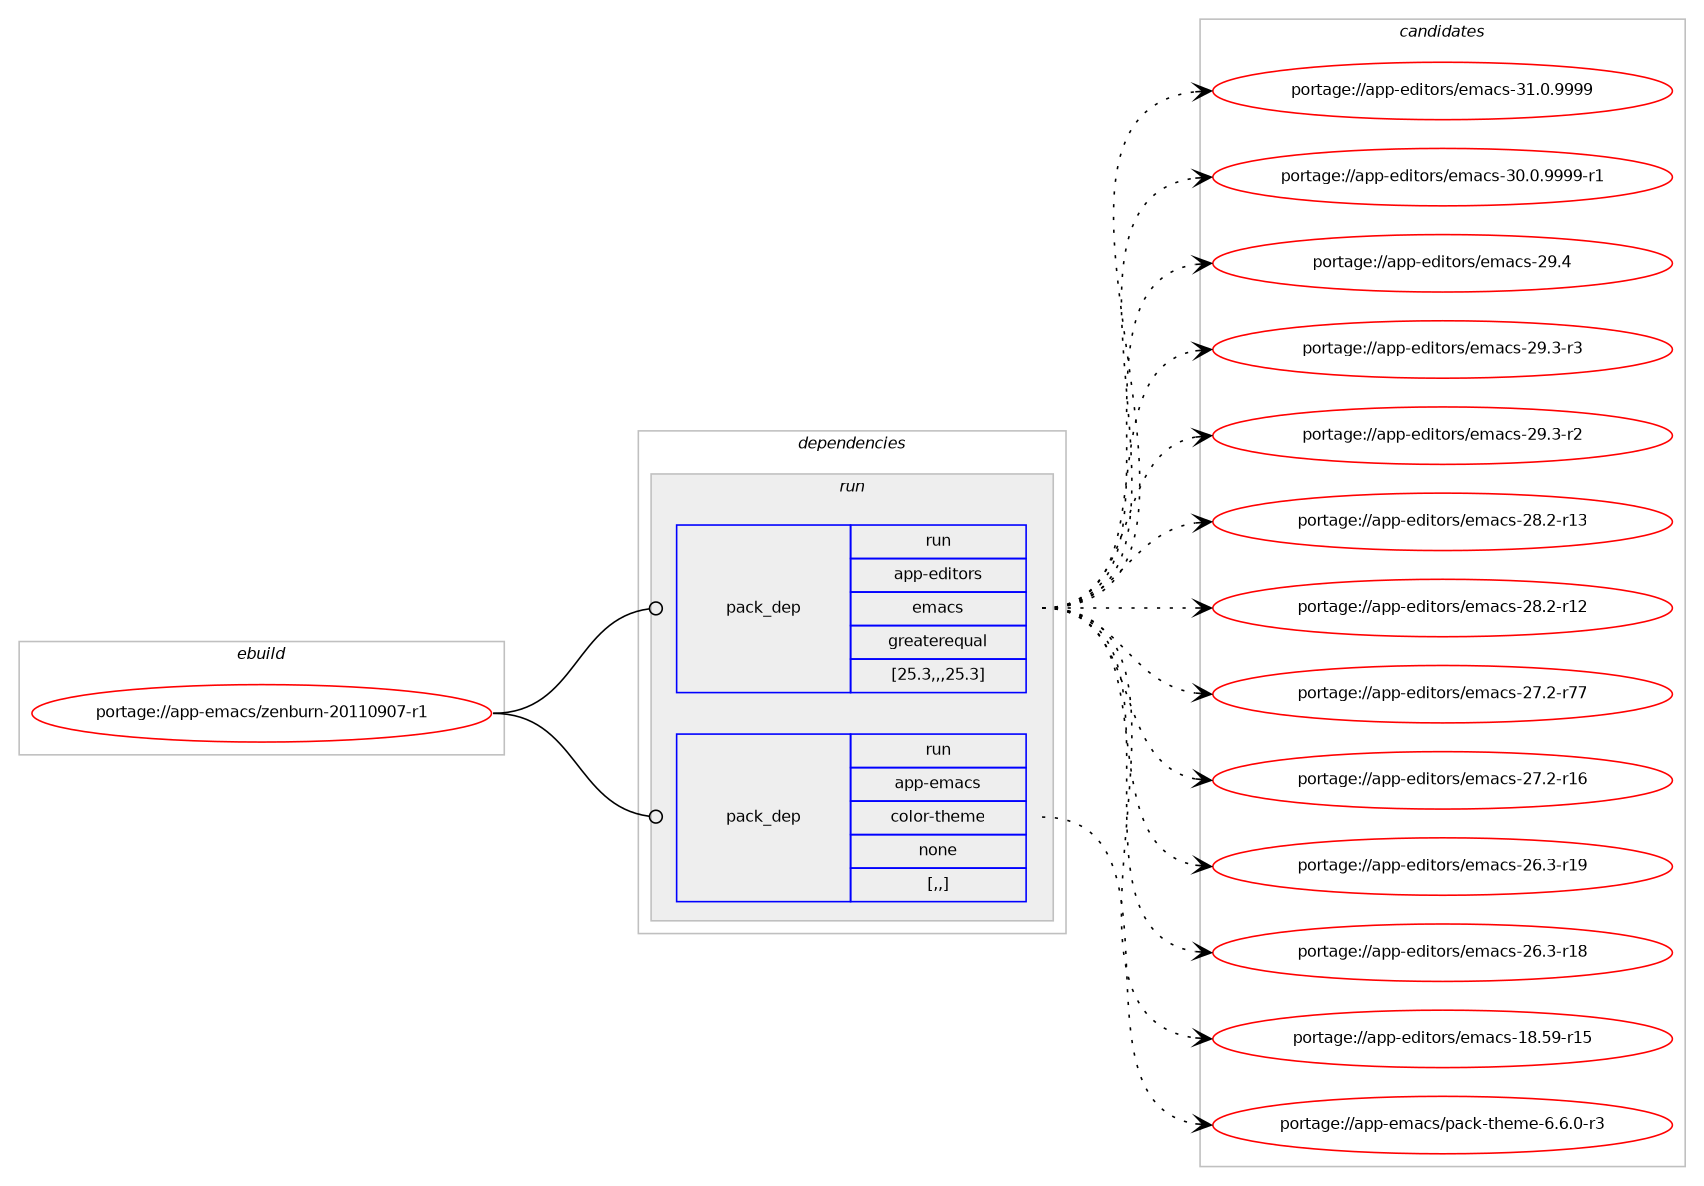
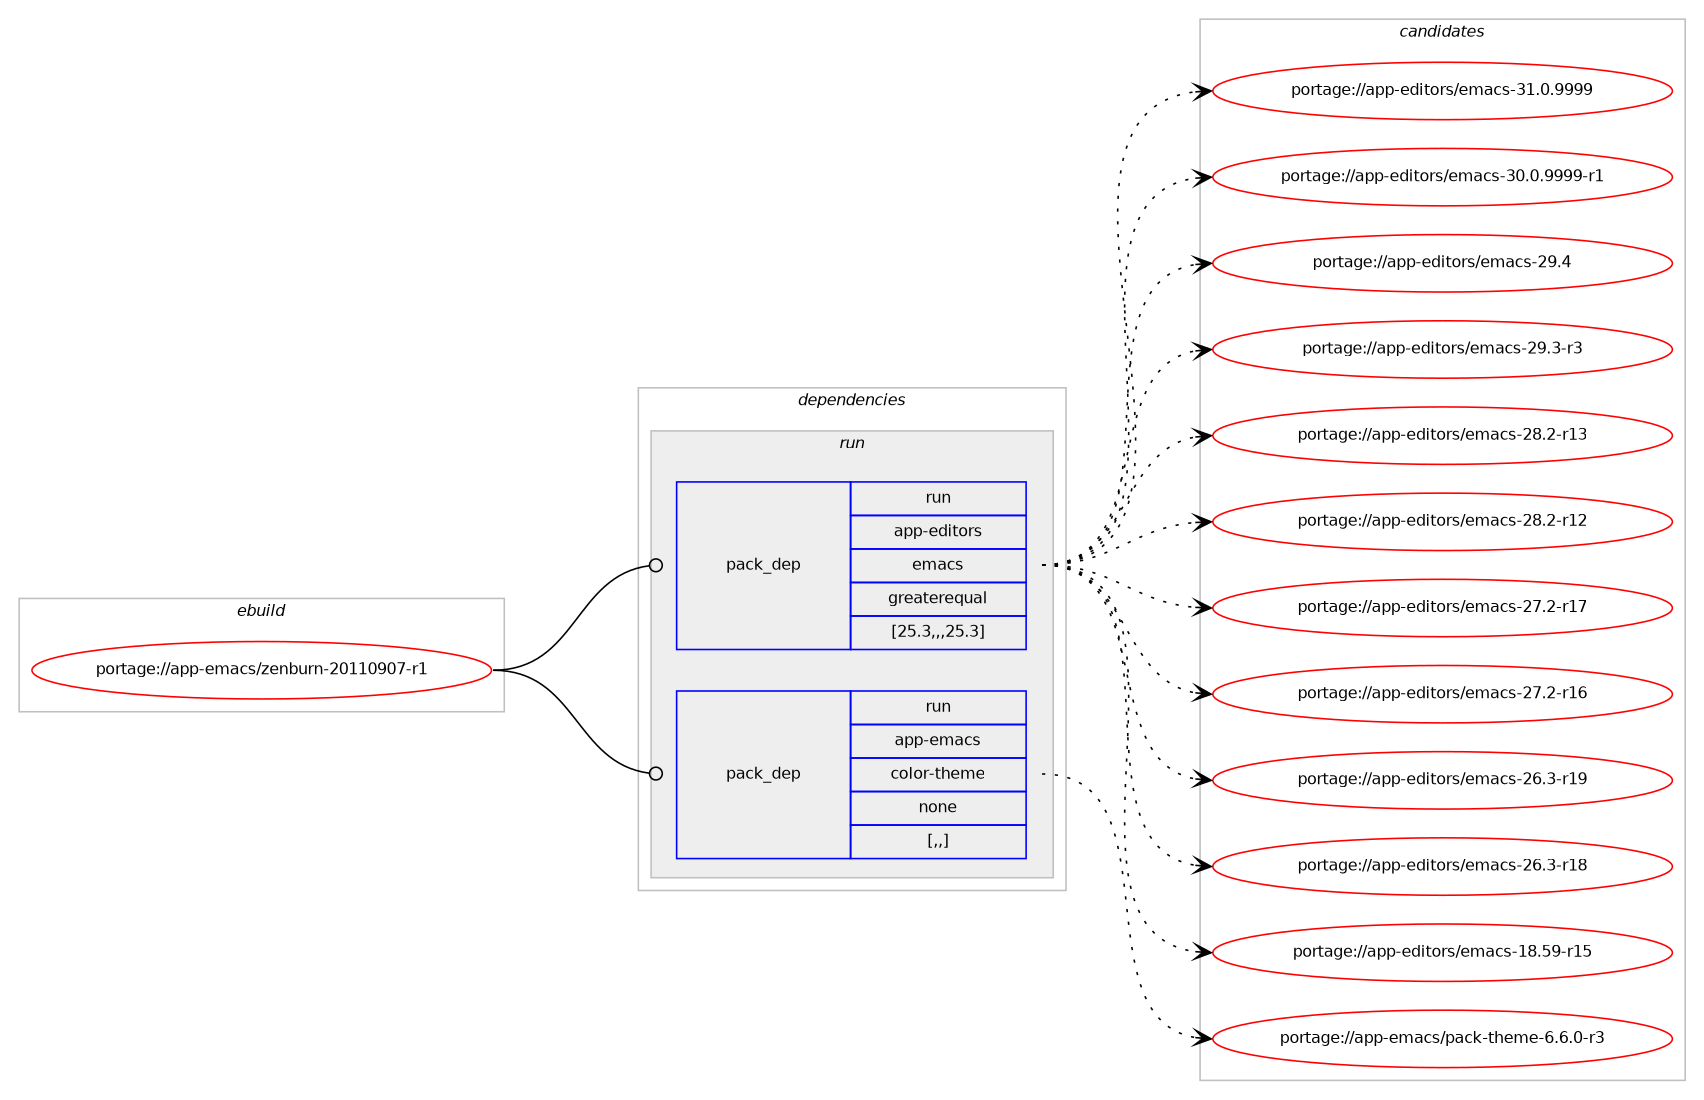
node "portage://app-editors/emacs-29.3-r2": removed
node "portage://app-editors/emacs-27.2-r77": label "portage://app-editors/emacs-27.2-r77" -> "portage://app-editors/emacs-27.2-r17"
